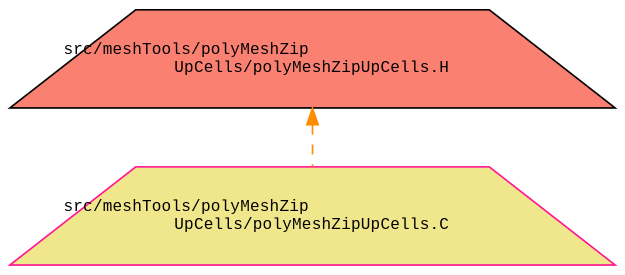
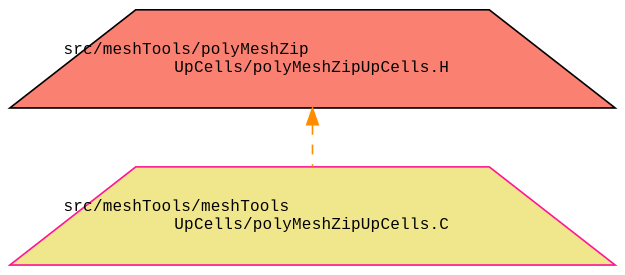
node "src/meshTools/polyMeshZip UpCells/polyMeshZipUpCells.C": label "src/meshTools/polyMeshZip UpCells/polyMeshZipUpCells.C" -> "src/meshTools/meshTools UpCells/polyMeshZipUpCells.C"
